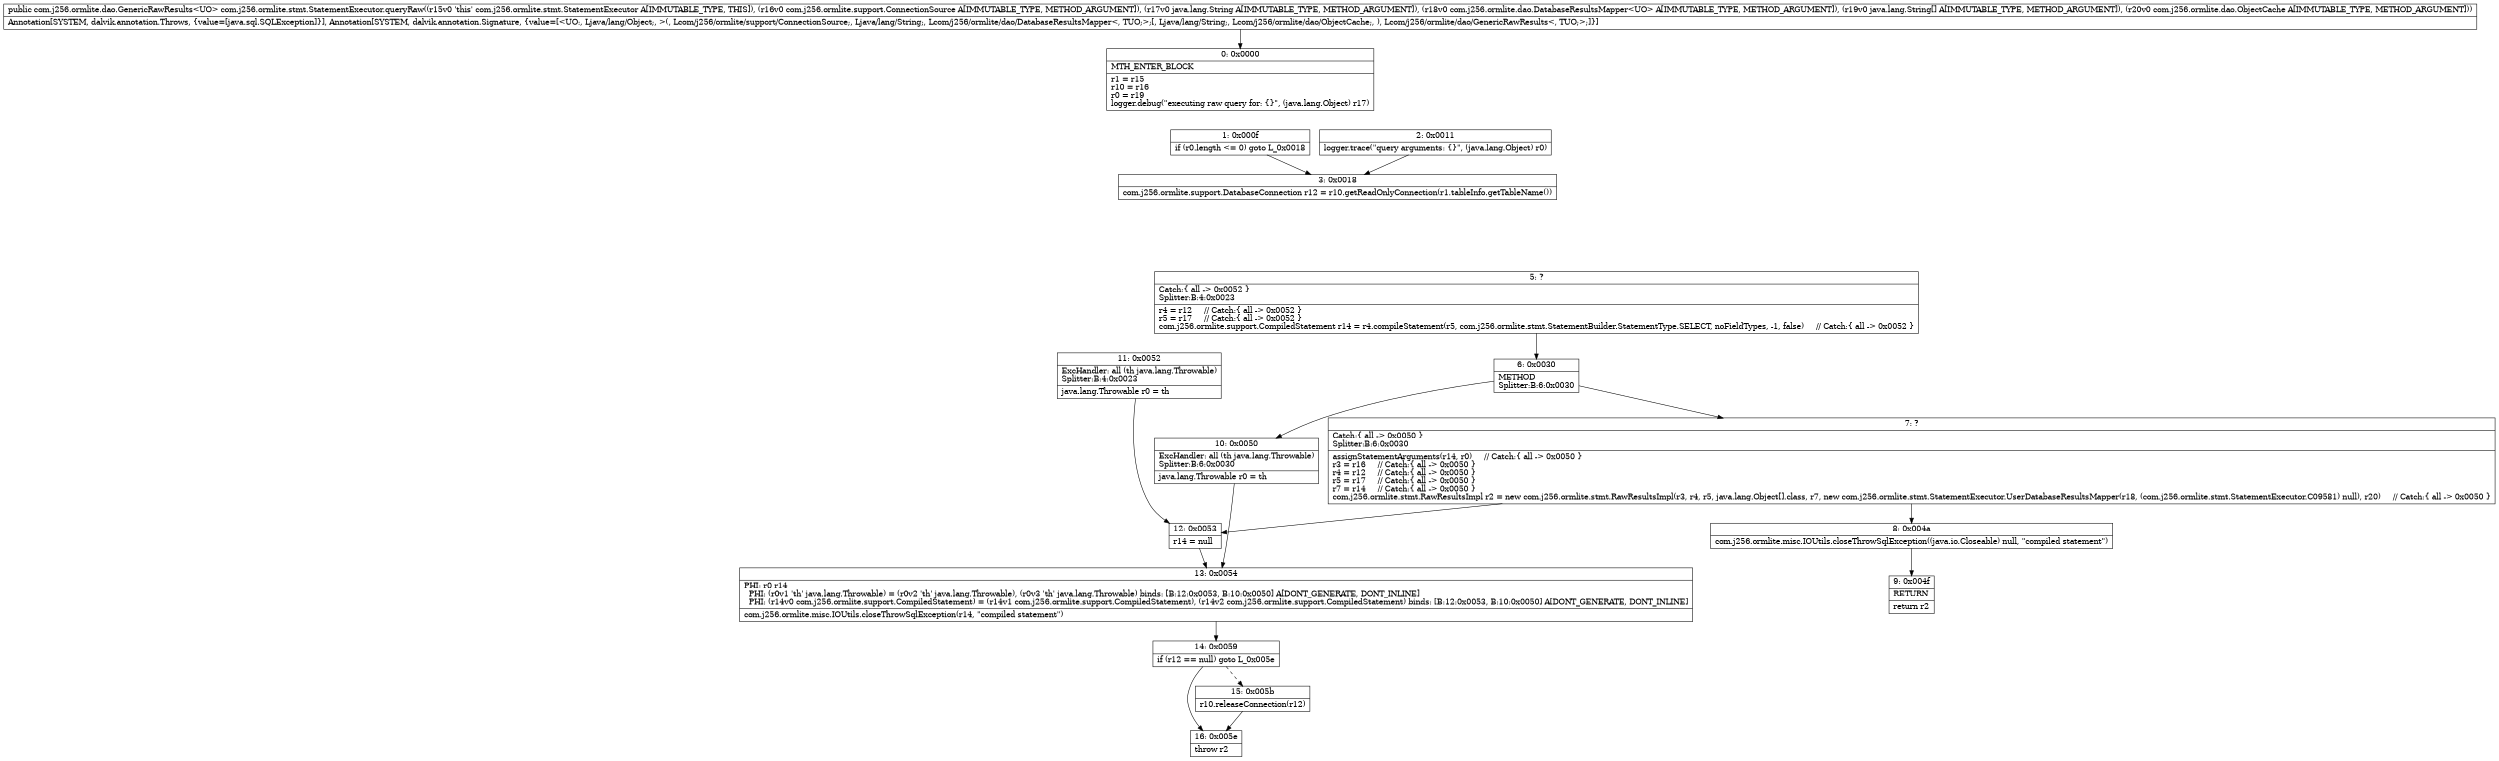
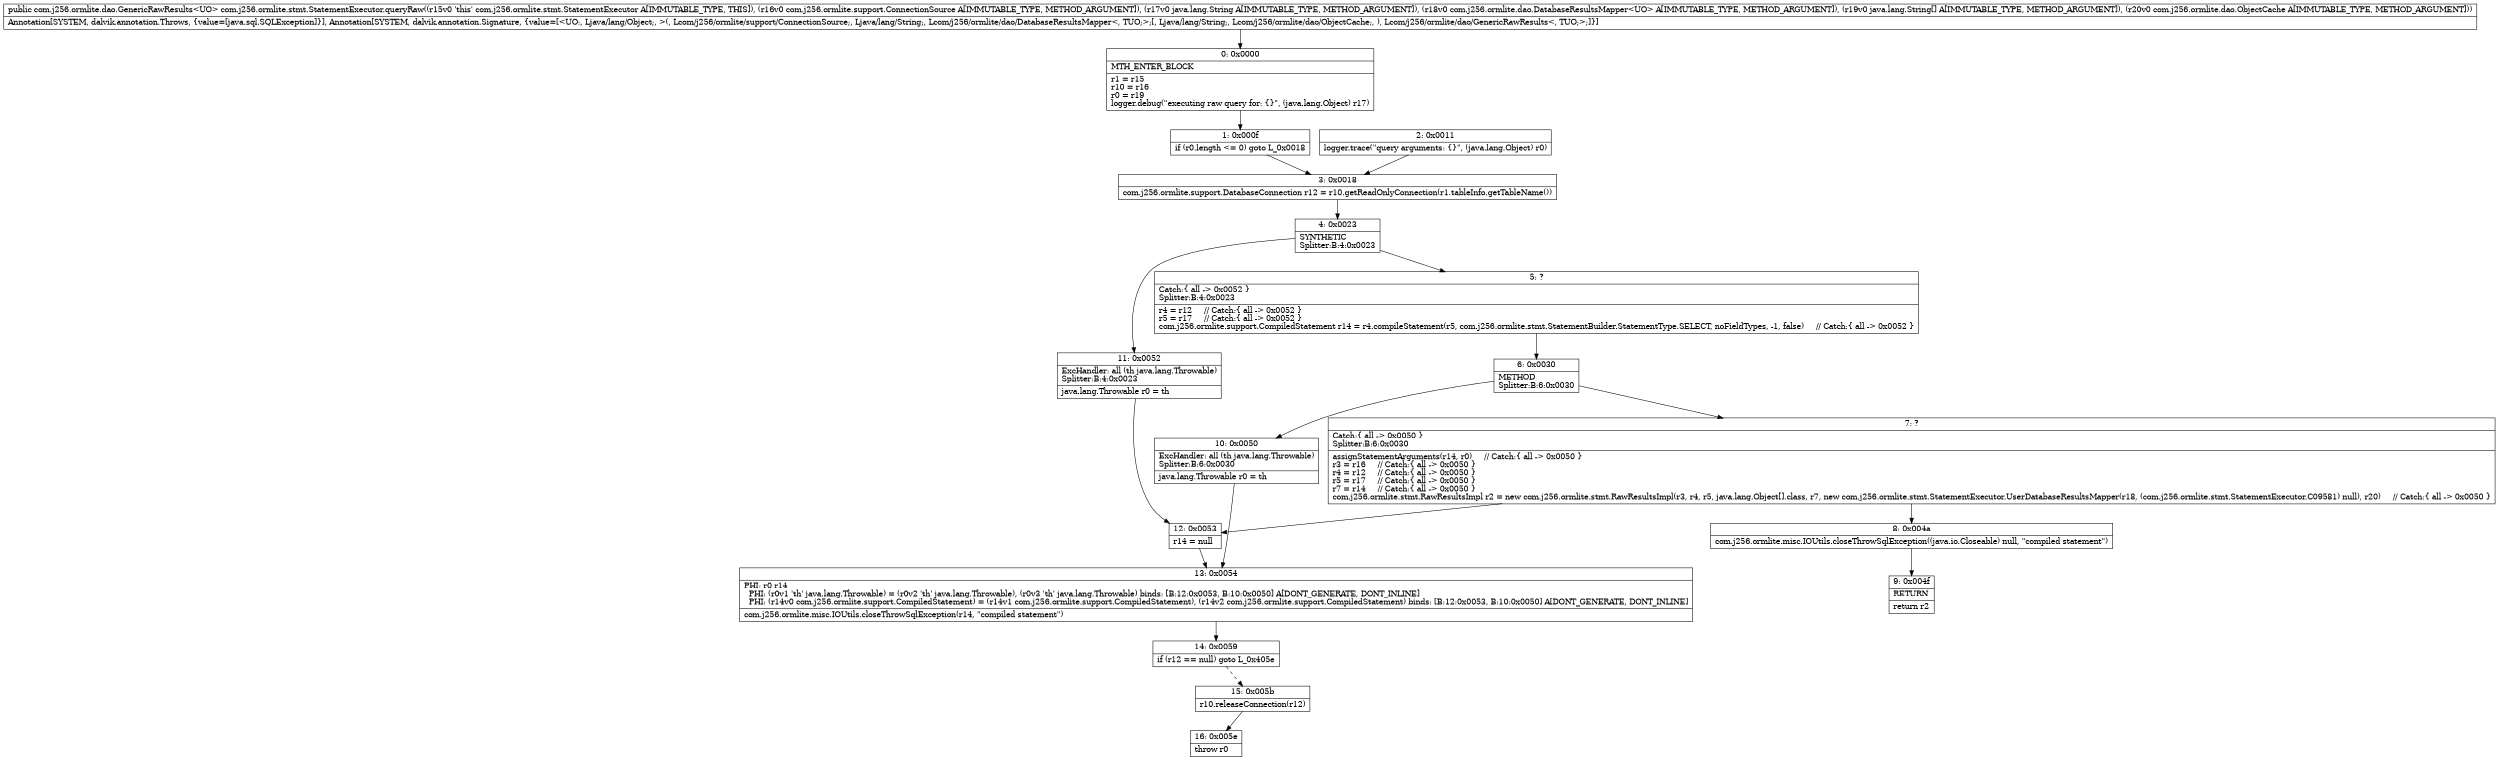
edge "0: 0x0000" -> "1: 0x000f": added
node "4: 0x0023": added
node "14: 0x0059": text "if (r12 == null) goto L_0x005e" -> "if (r12 == null) goto L_0x405e"
edge "14: 0x0059" -> "16: 0x005e": removed
node "16: 0x005e": text "throw r2" -> "throw r0"
